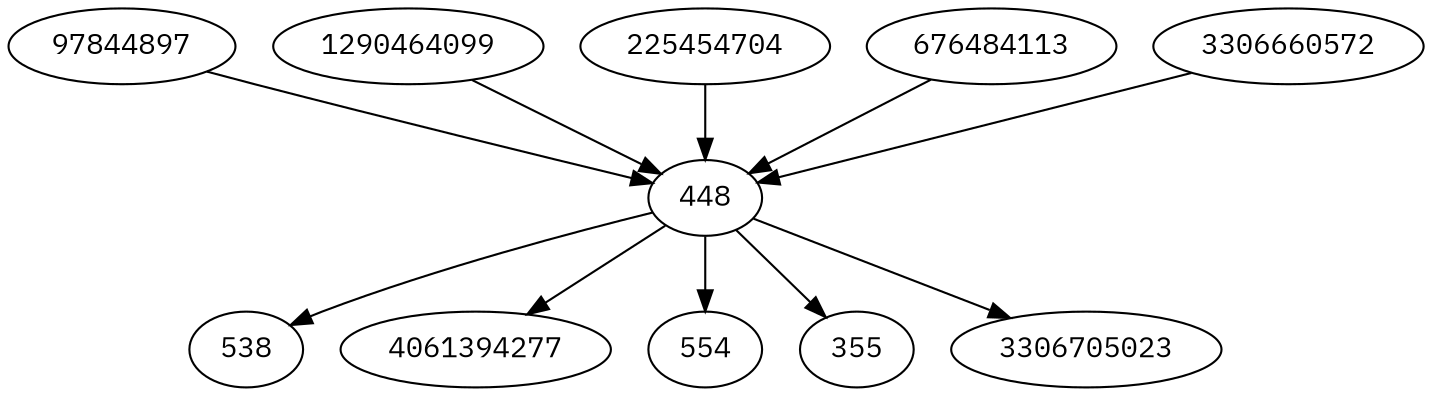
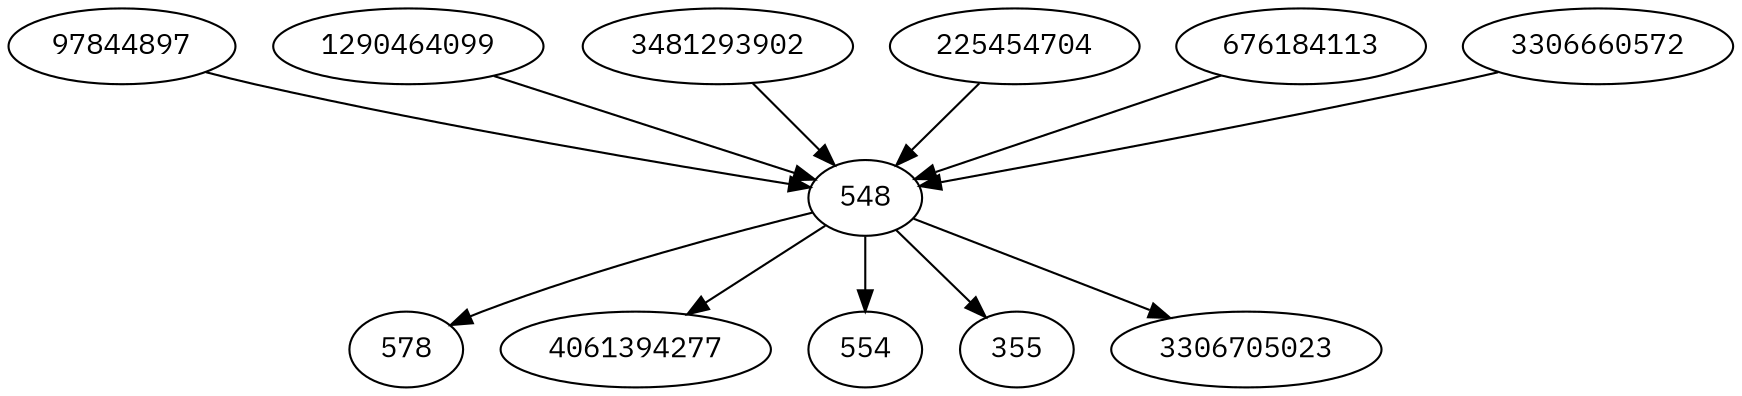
node "3481293902": added
node "676484113": label "676484113" -> "676184113"
node "448": label "448" -> "548"
node "538": label "538" -> "578"
